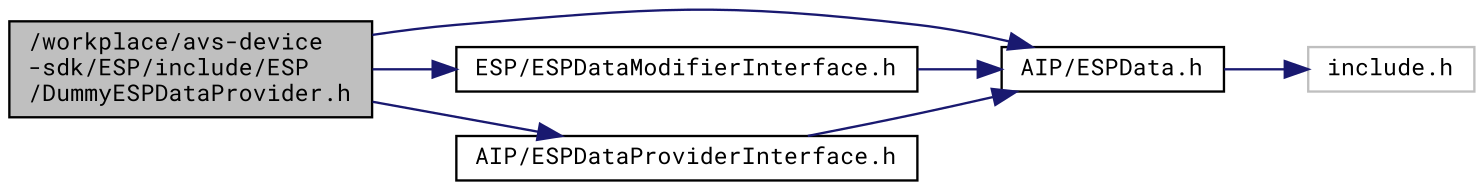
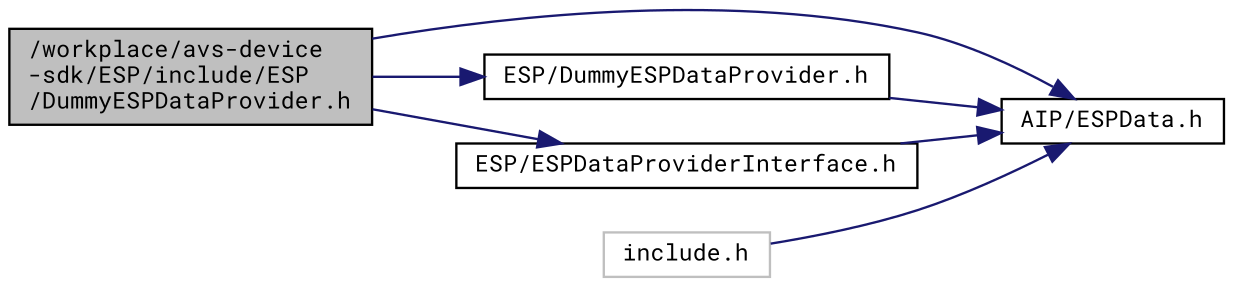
node "ESP/ESPDataModifierInterface.h": label "ESP/ESPDataModifierInterface.h" -> "ESP/DummyESPDataProvider.h"
edge "AIP/ESPData.h" -> "include.h": reversed
node "AIP/ESPDataProviderInterface.h": label "AIP/ESPDataProviderInterface.h" -> "ESP/ESPDataProviderInterface.h"
